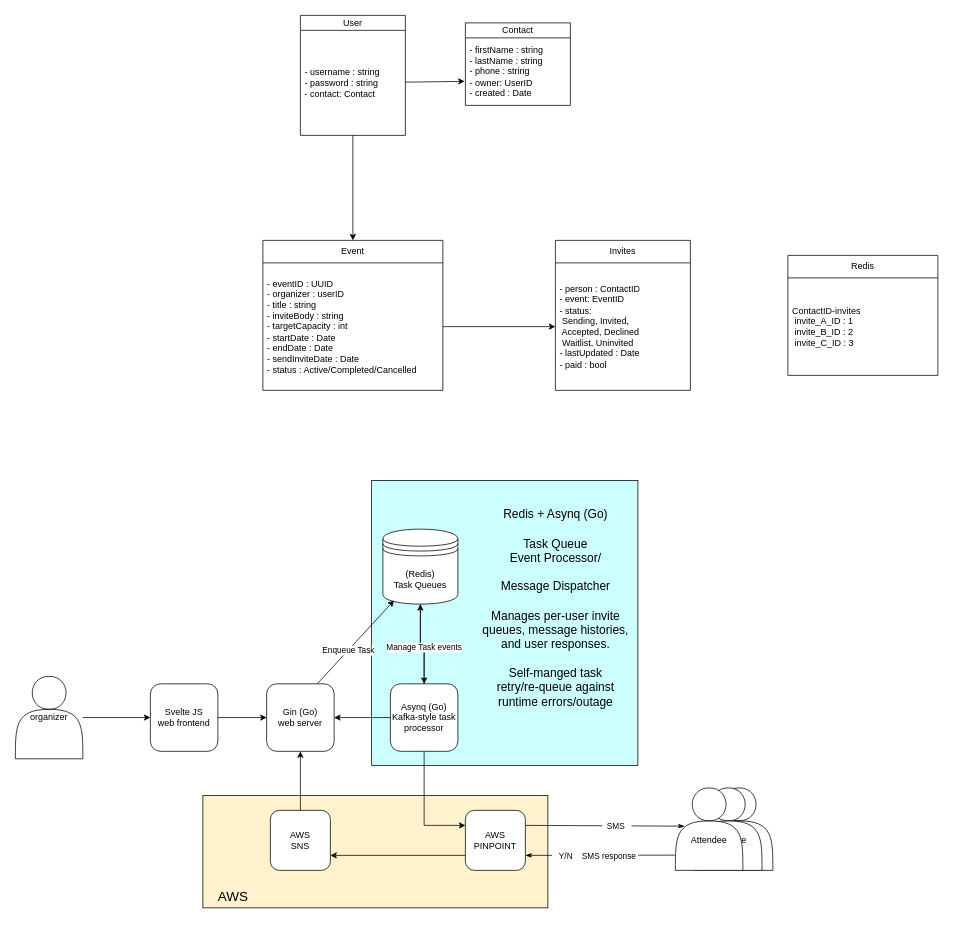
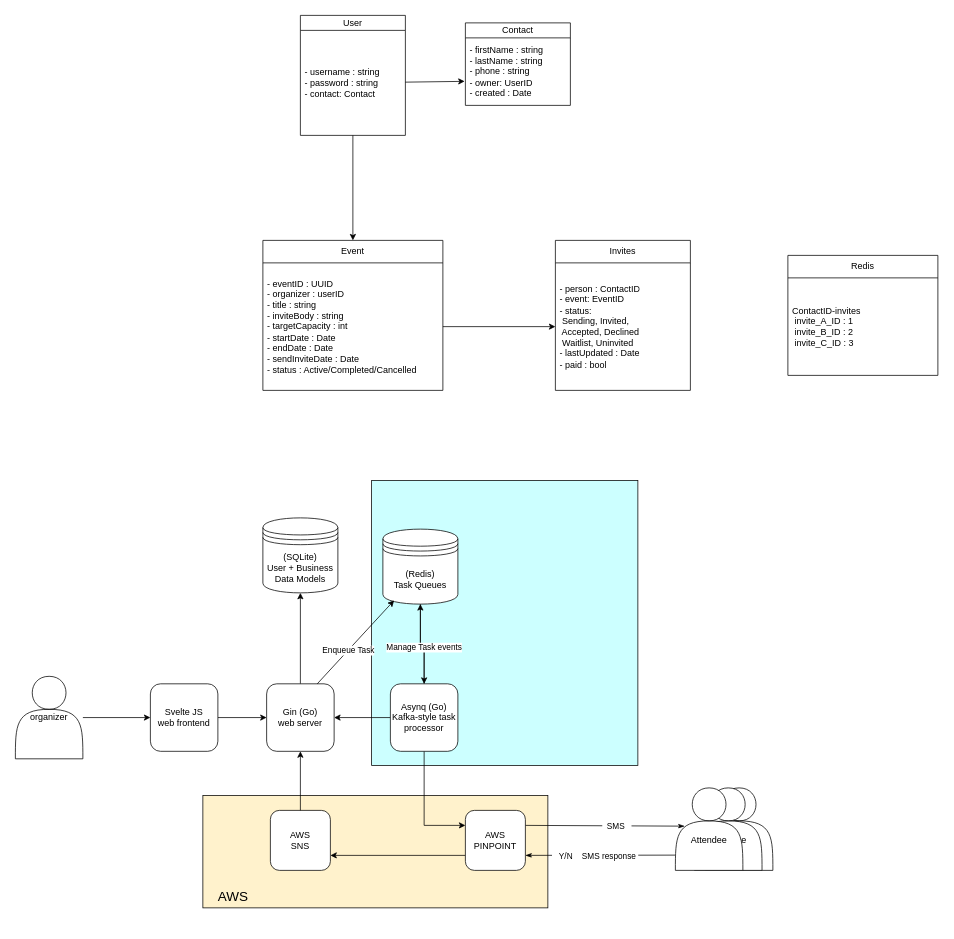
node "(SQLite) User + Business Data Models": added
node "Redis + Asynq (Go) Task Queue Event Processor/ Message Dispatcher Manages per-user invite queues, message histories, and user responses. Self-manged task retry/re-queue against runtime errors/outage": removed
edge "Gin (Go) web server" -> "(SQLite) User + Business Data Models": added
